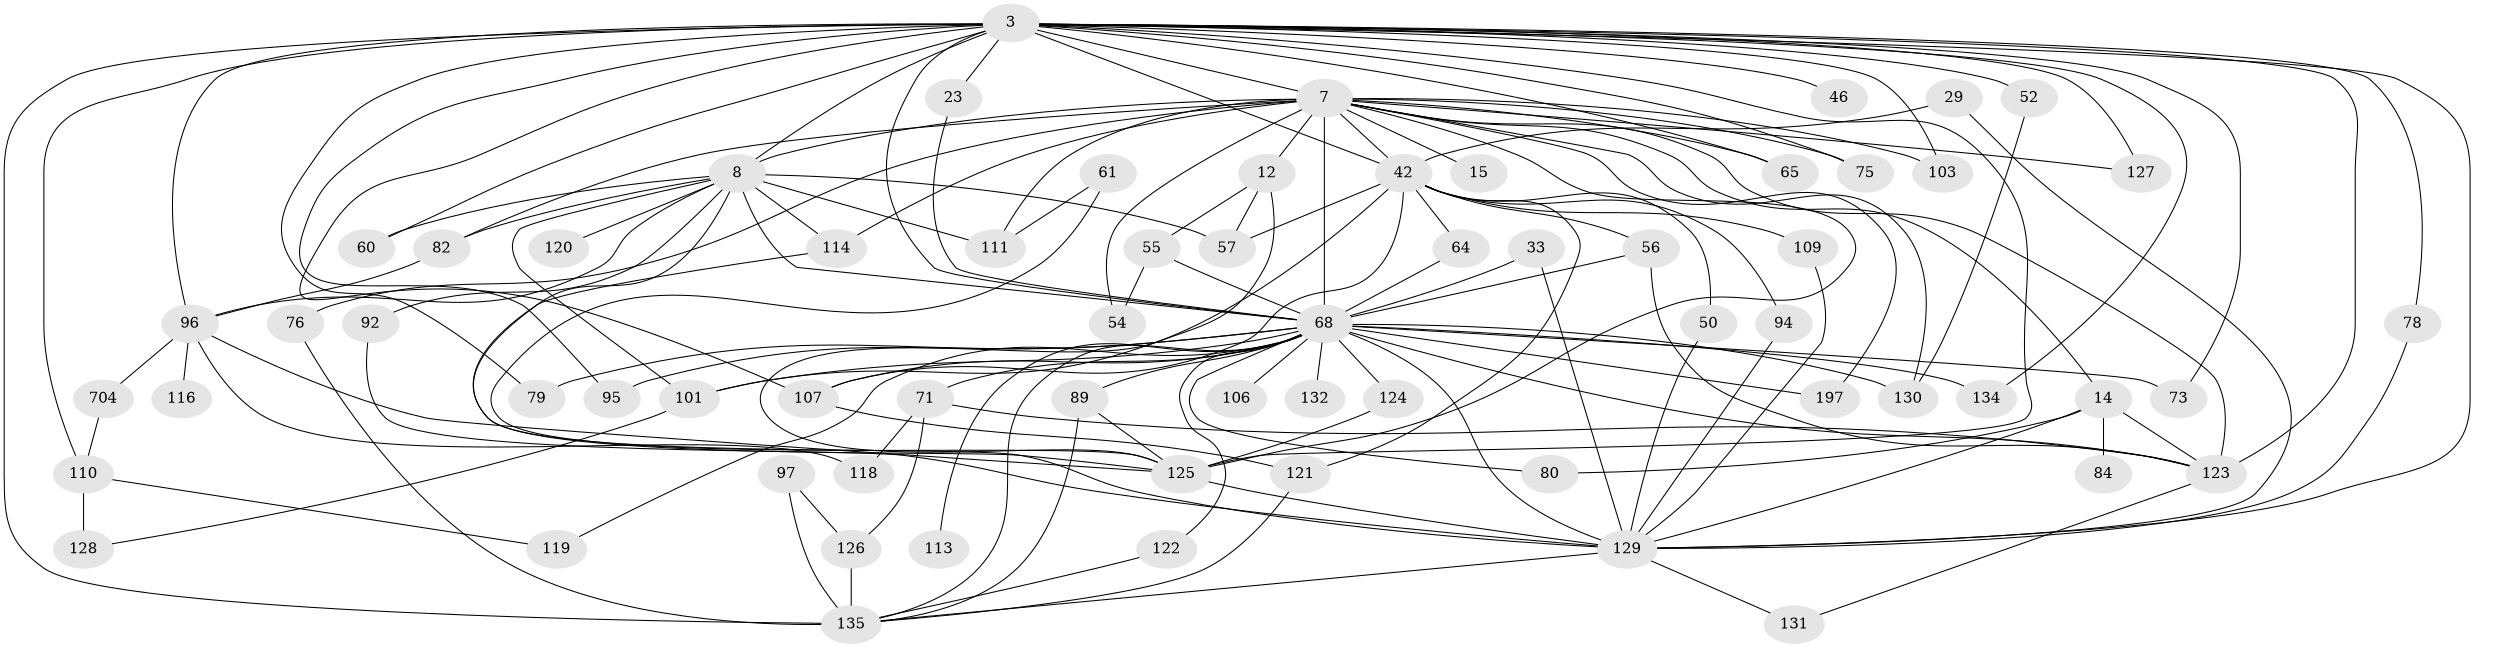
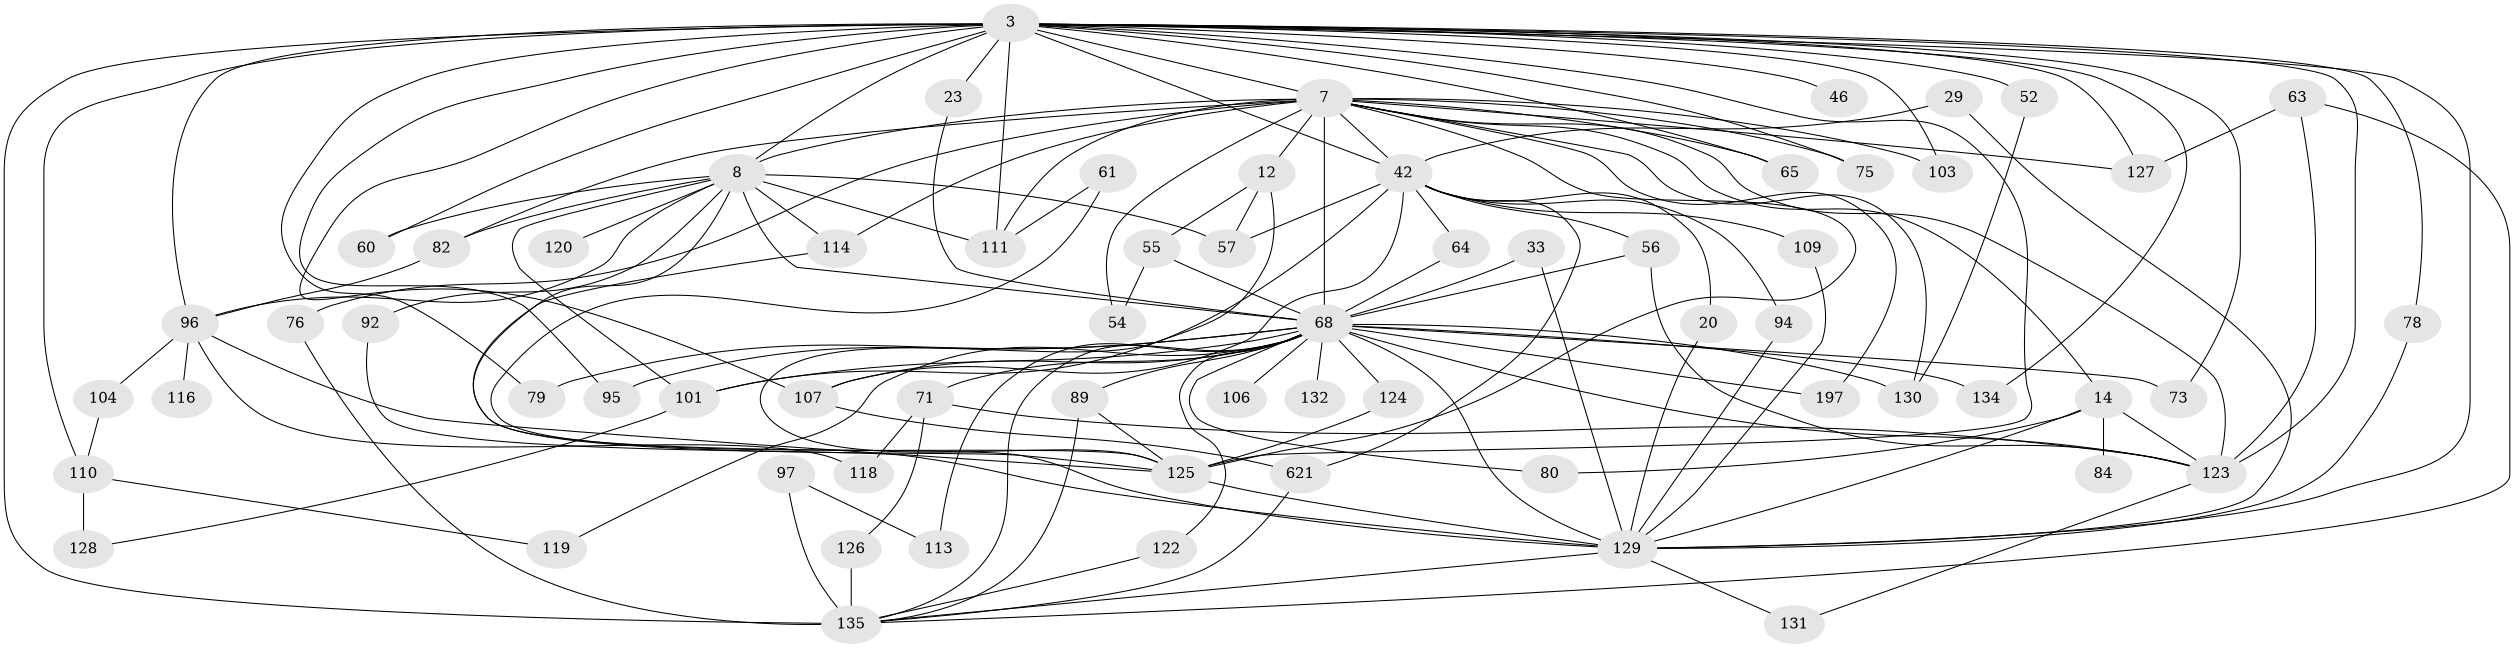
node "63": added
node "15": removed
edge "3" -- "68": now "3" -- "111"
node "50": label "50" -> "20"
node "704": label "704" -> "104"
node "121": label "121" -> "621"
edge "97" -- "126": now "97" -- "113"
